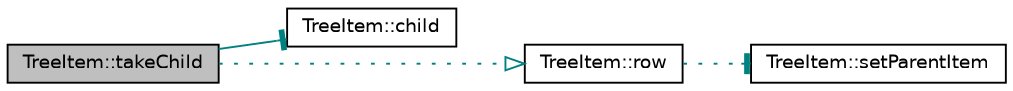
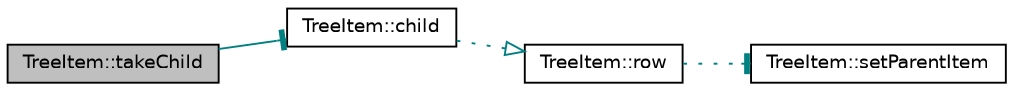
edge "TreeItem::takeChild" -> "TreeItem::row": now "TreeItem::child" -> "TreeItem::row"
